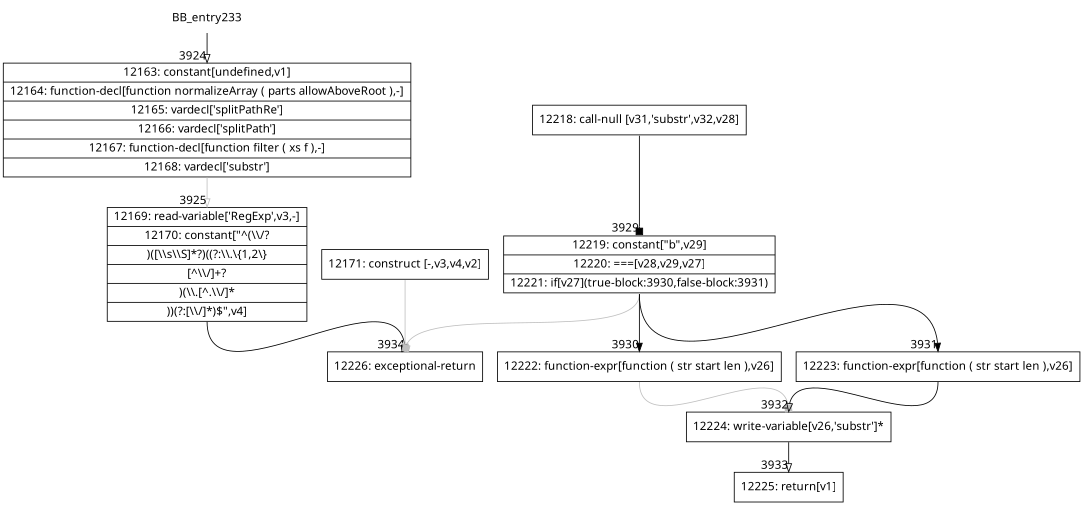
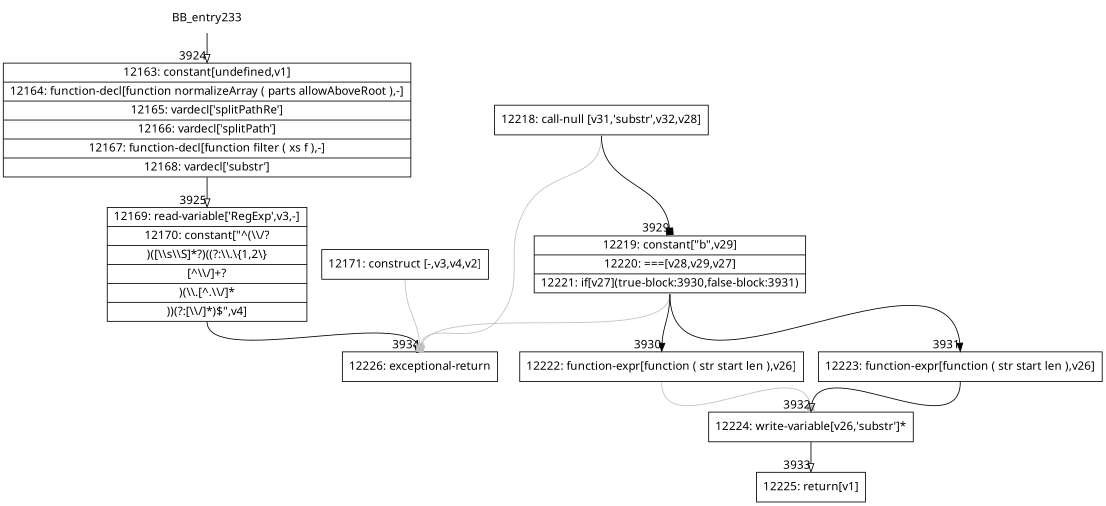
edge "12163: constant[undefined,v1]" -> "12169: read-variable['RegExp',v3,-]": color gray -> black
edge "12218: call-null [v31,'substr',v32,v28]" -> "12226: exceptional-return": added
edge "12171: construct [-,v3,v4,v2]" -> "12226: exceptional-return": arrowhead onormal -> box
